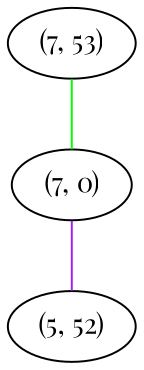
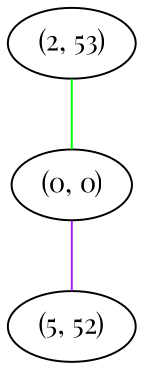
node "(7, 53)": label "(7, 53)" -> "(2, 53)"
node "(7, 0)": label "(7, 0)" -> "(0, 0)"
